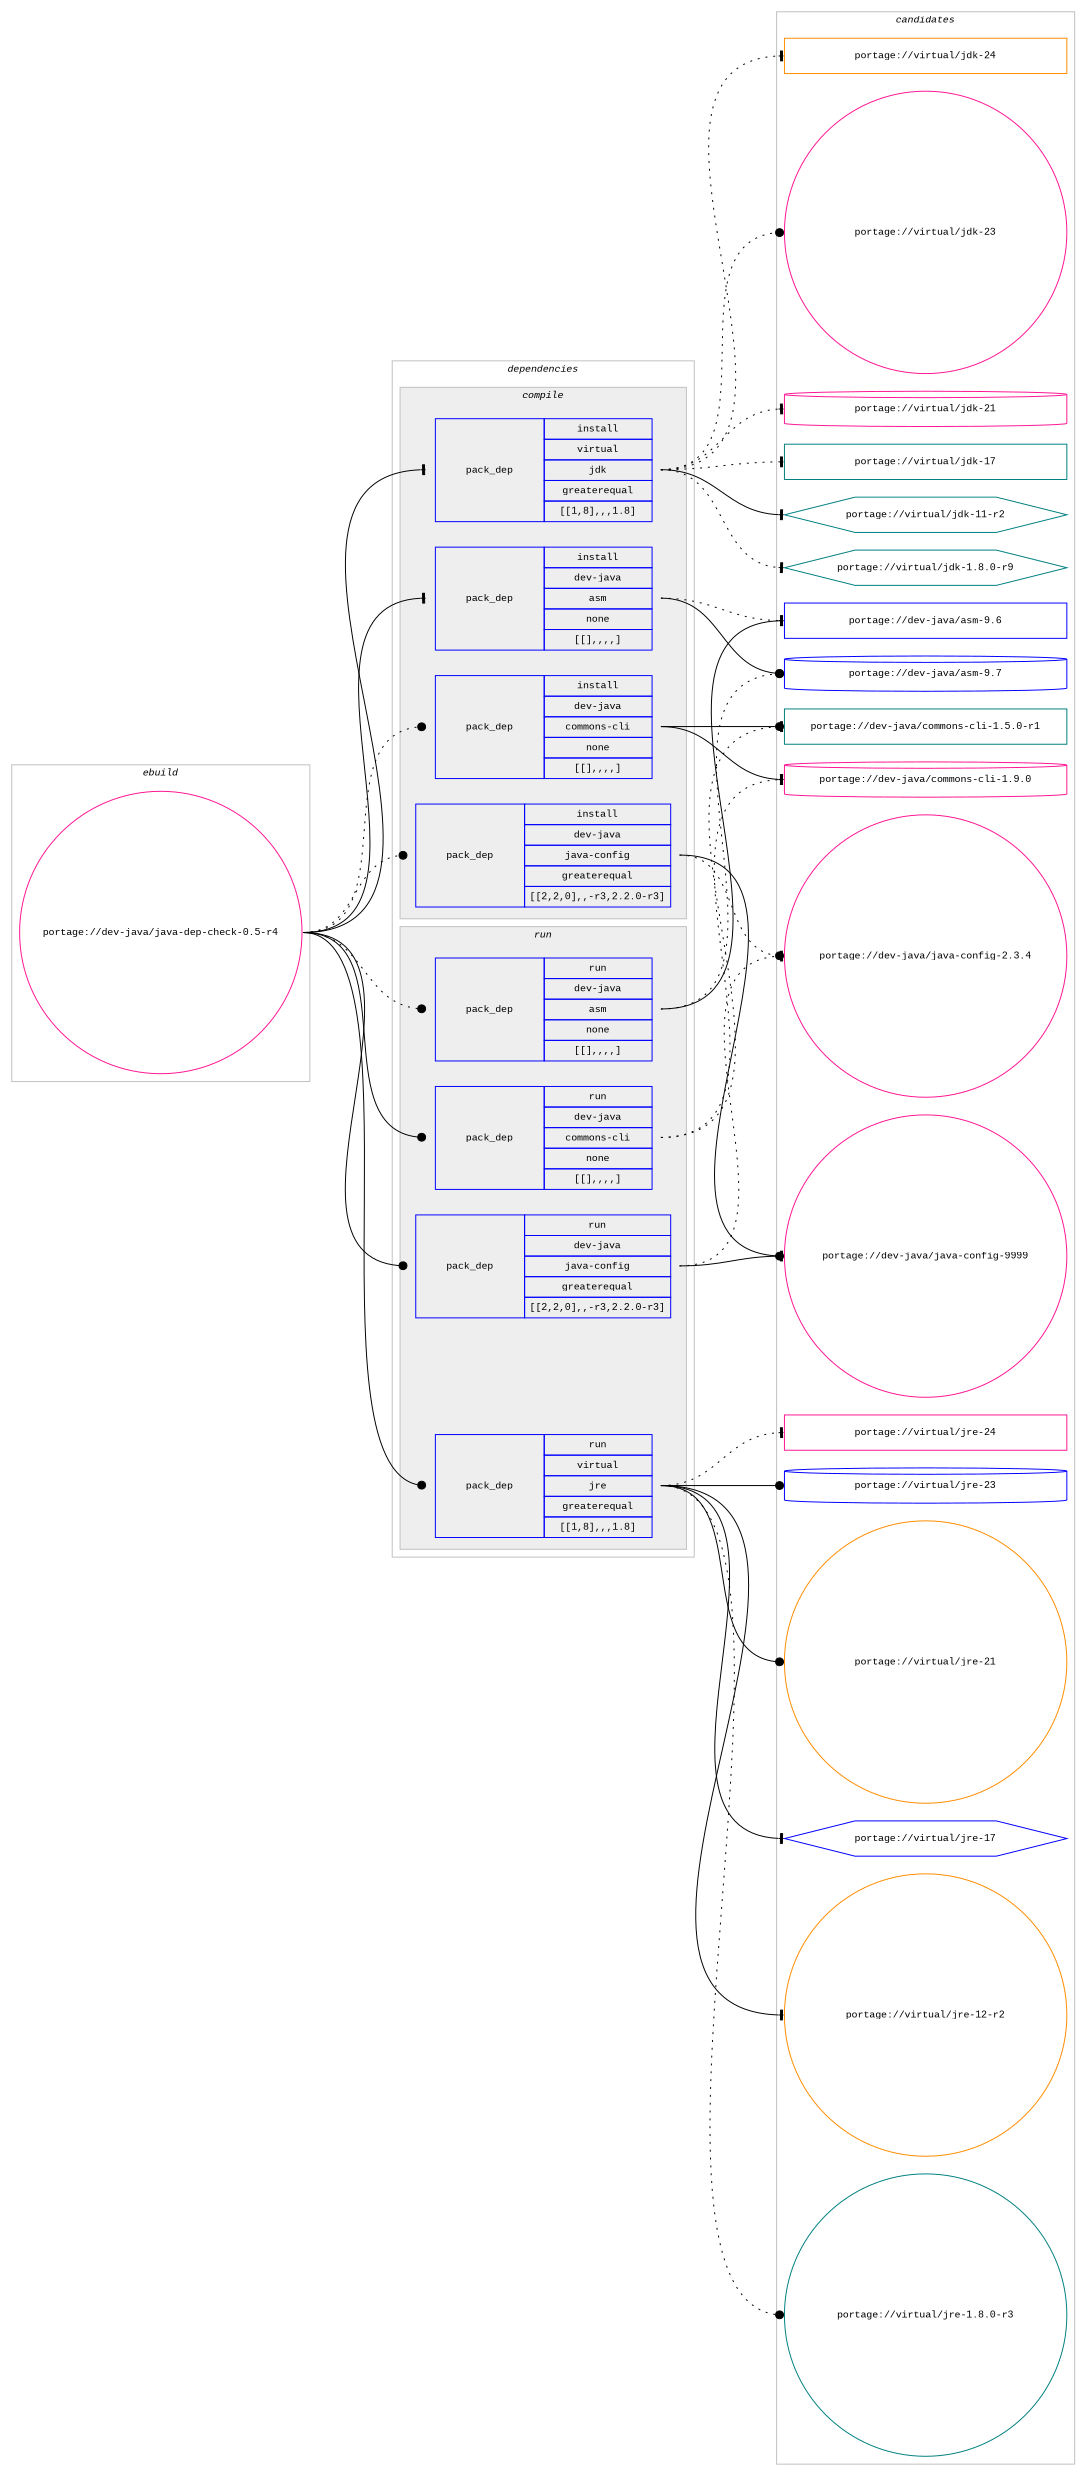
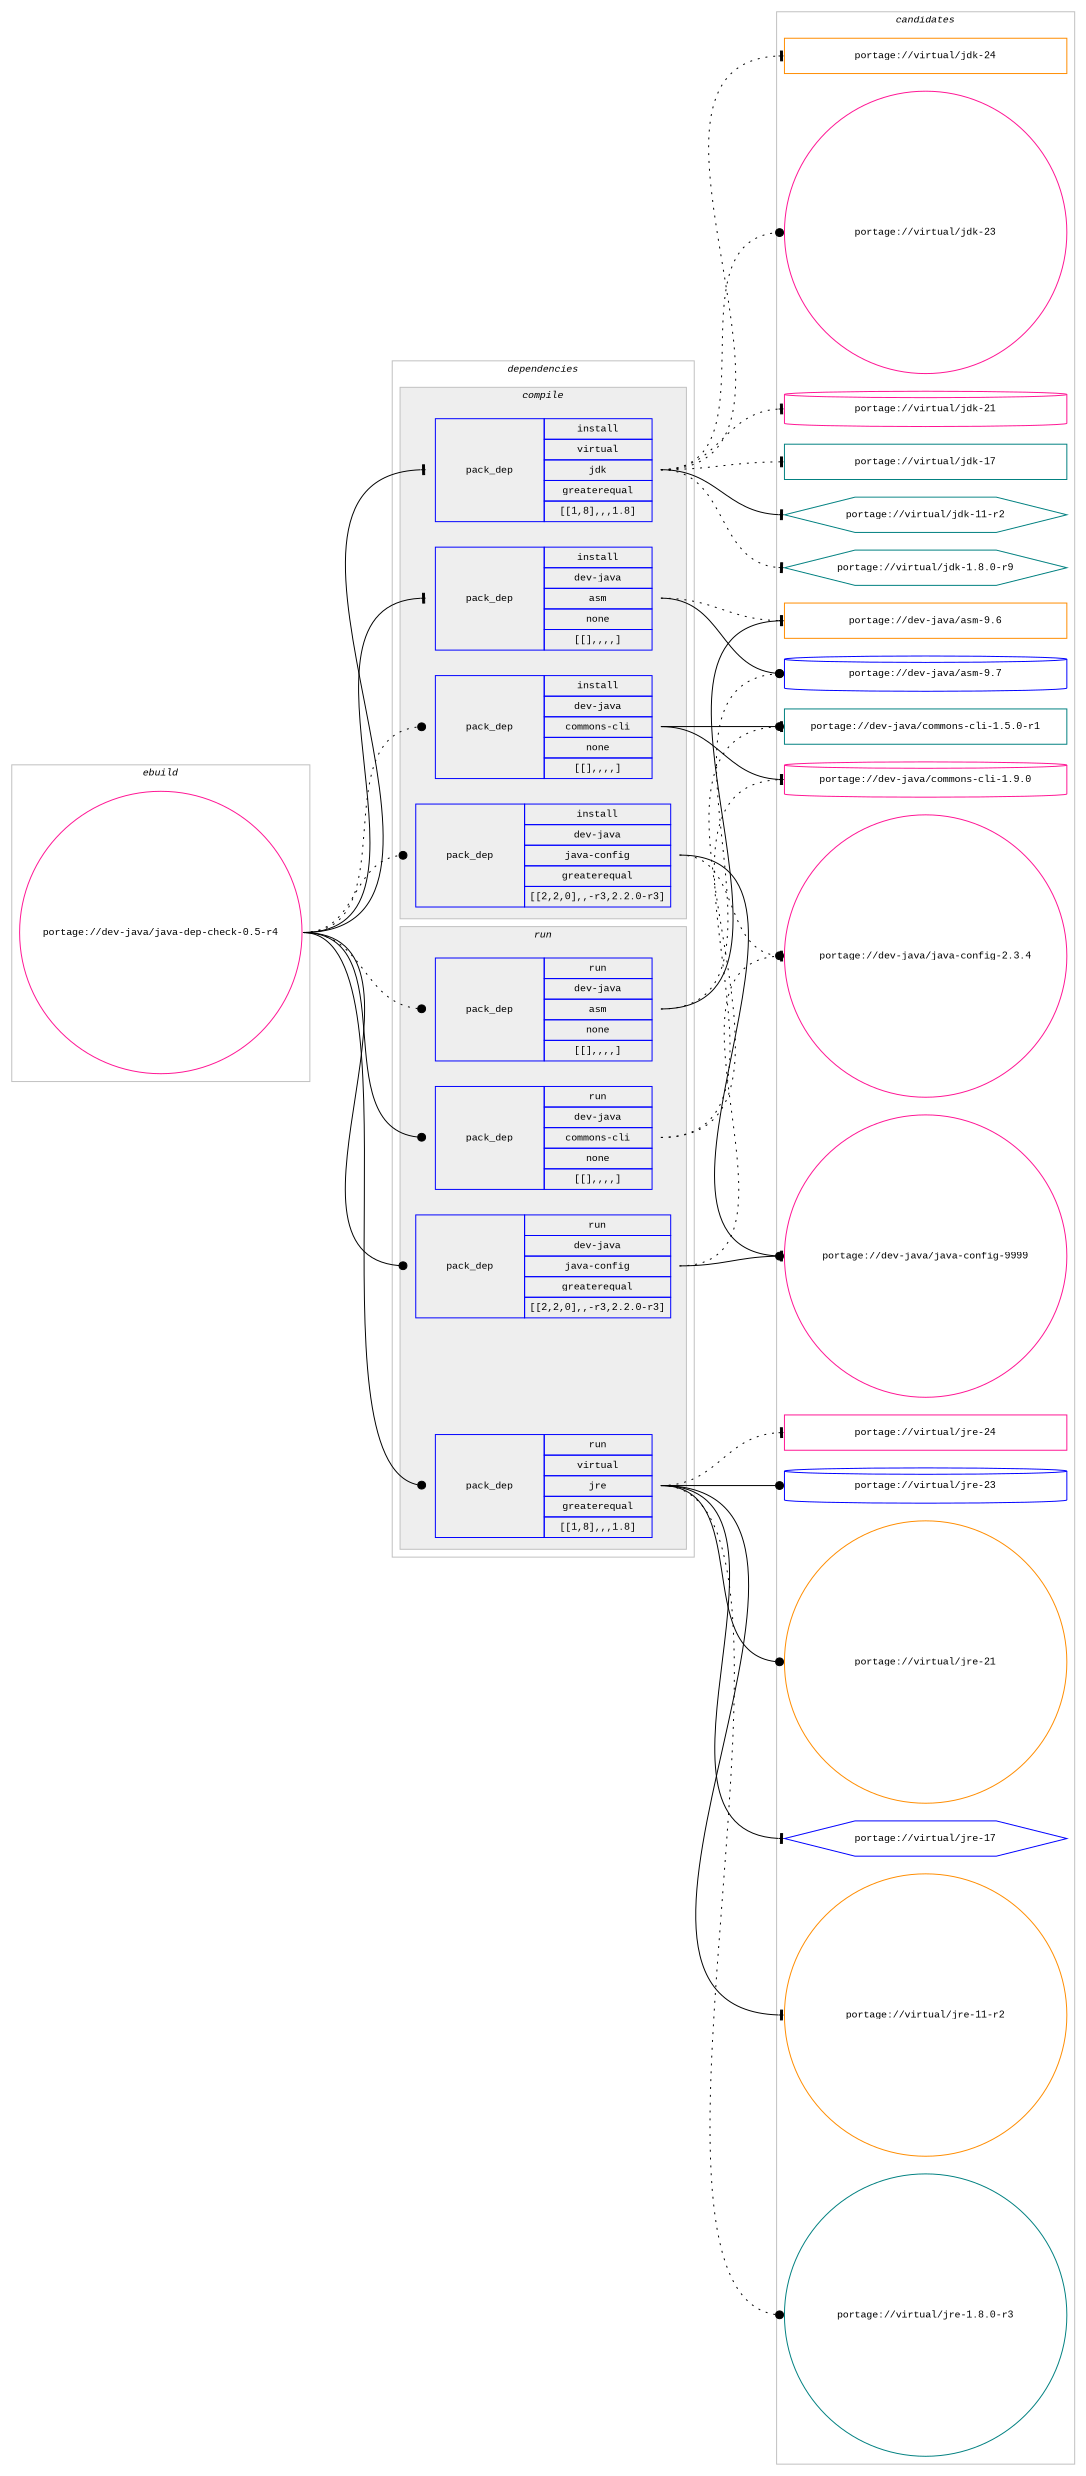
node "portage://dev-java/asm-9.6": color blue -> darkorange
node "portage://virtual/jre-12-r2": label "portage://virtual/jre-12-r2" -> "portage://virtual/jre-11-r2"
